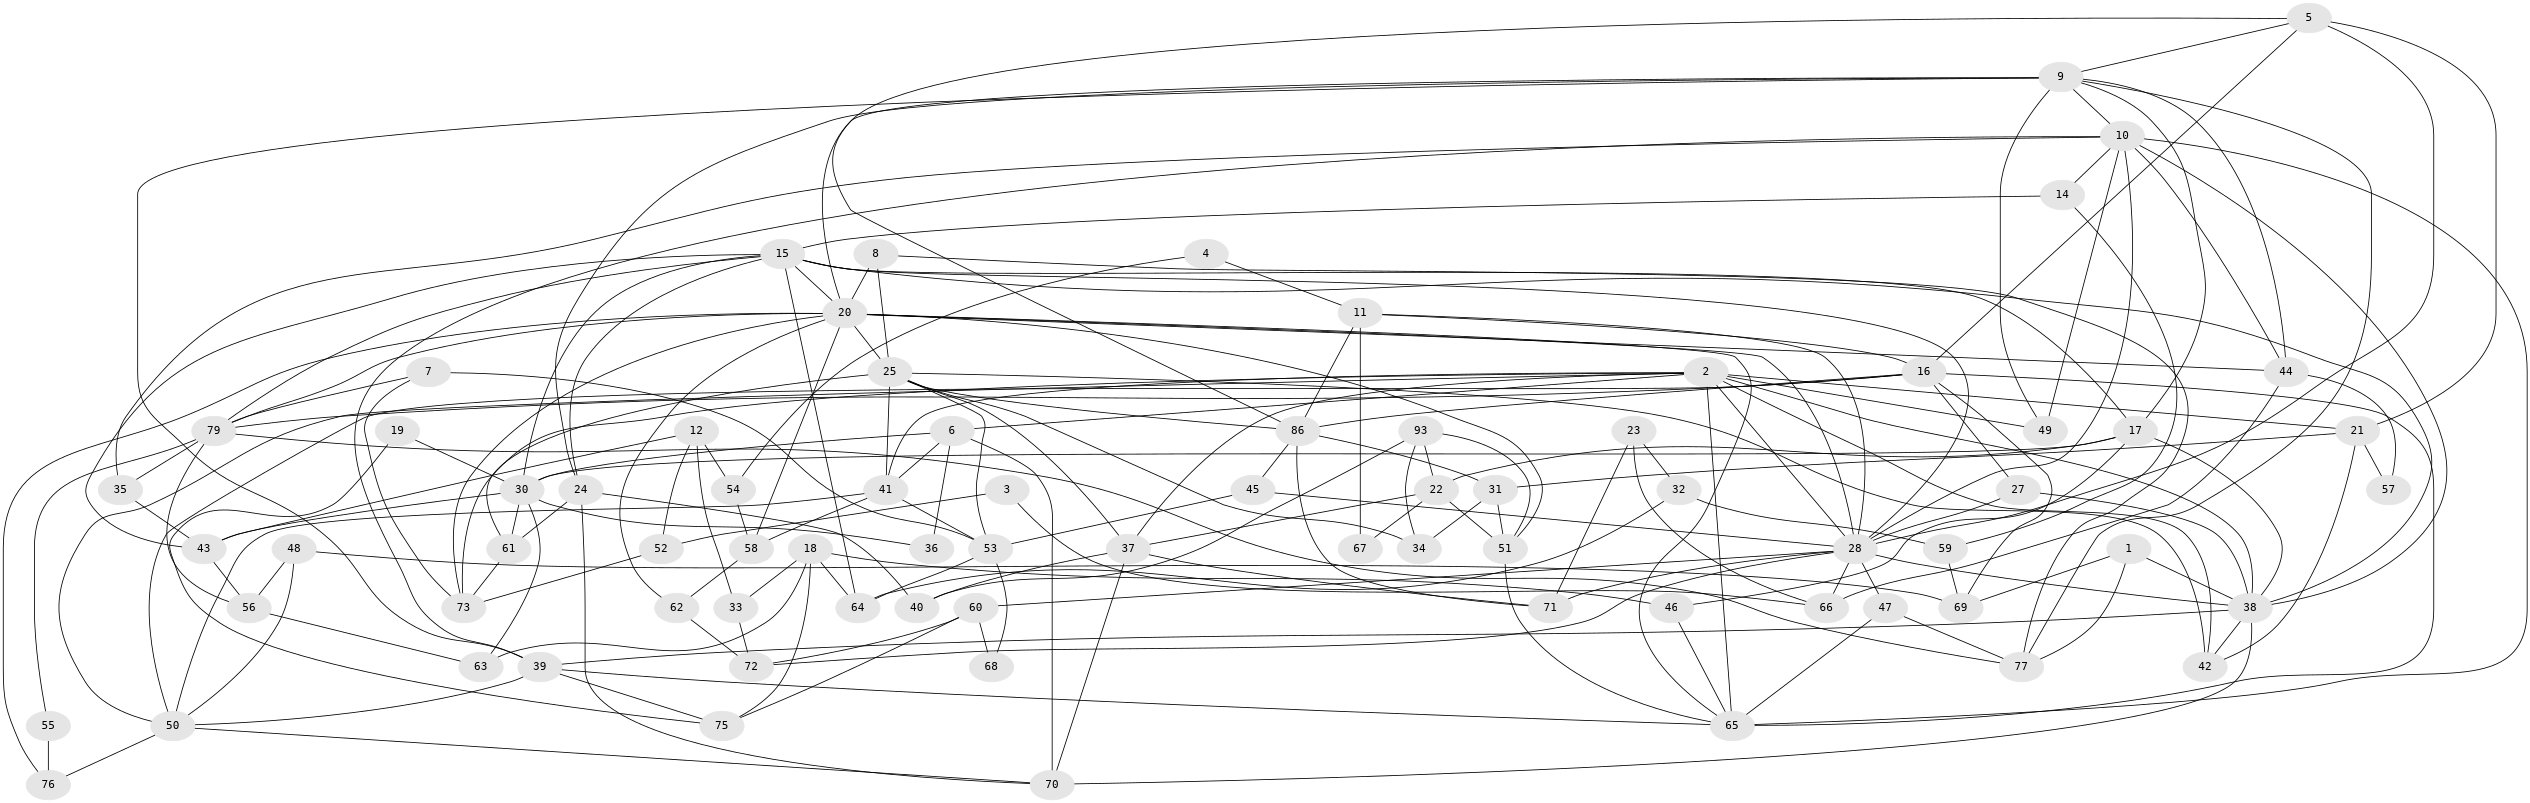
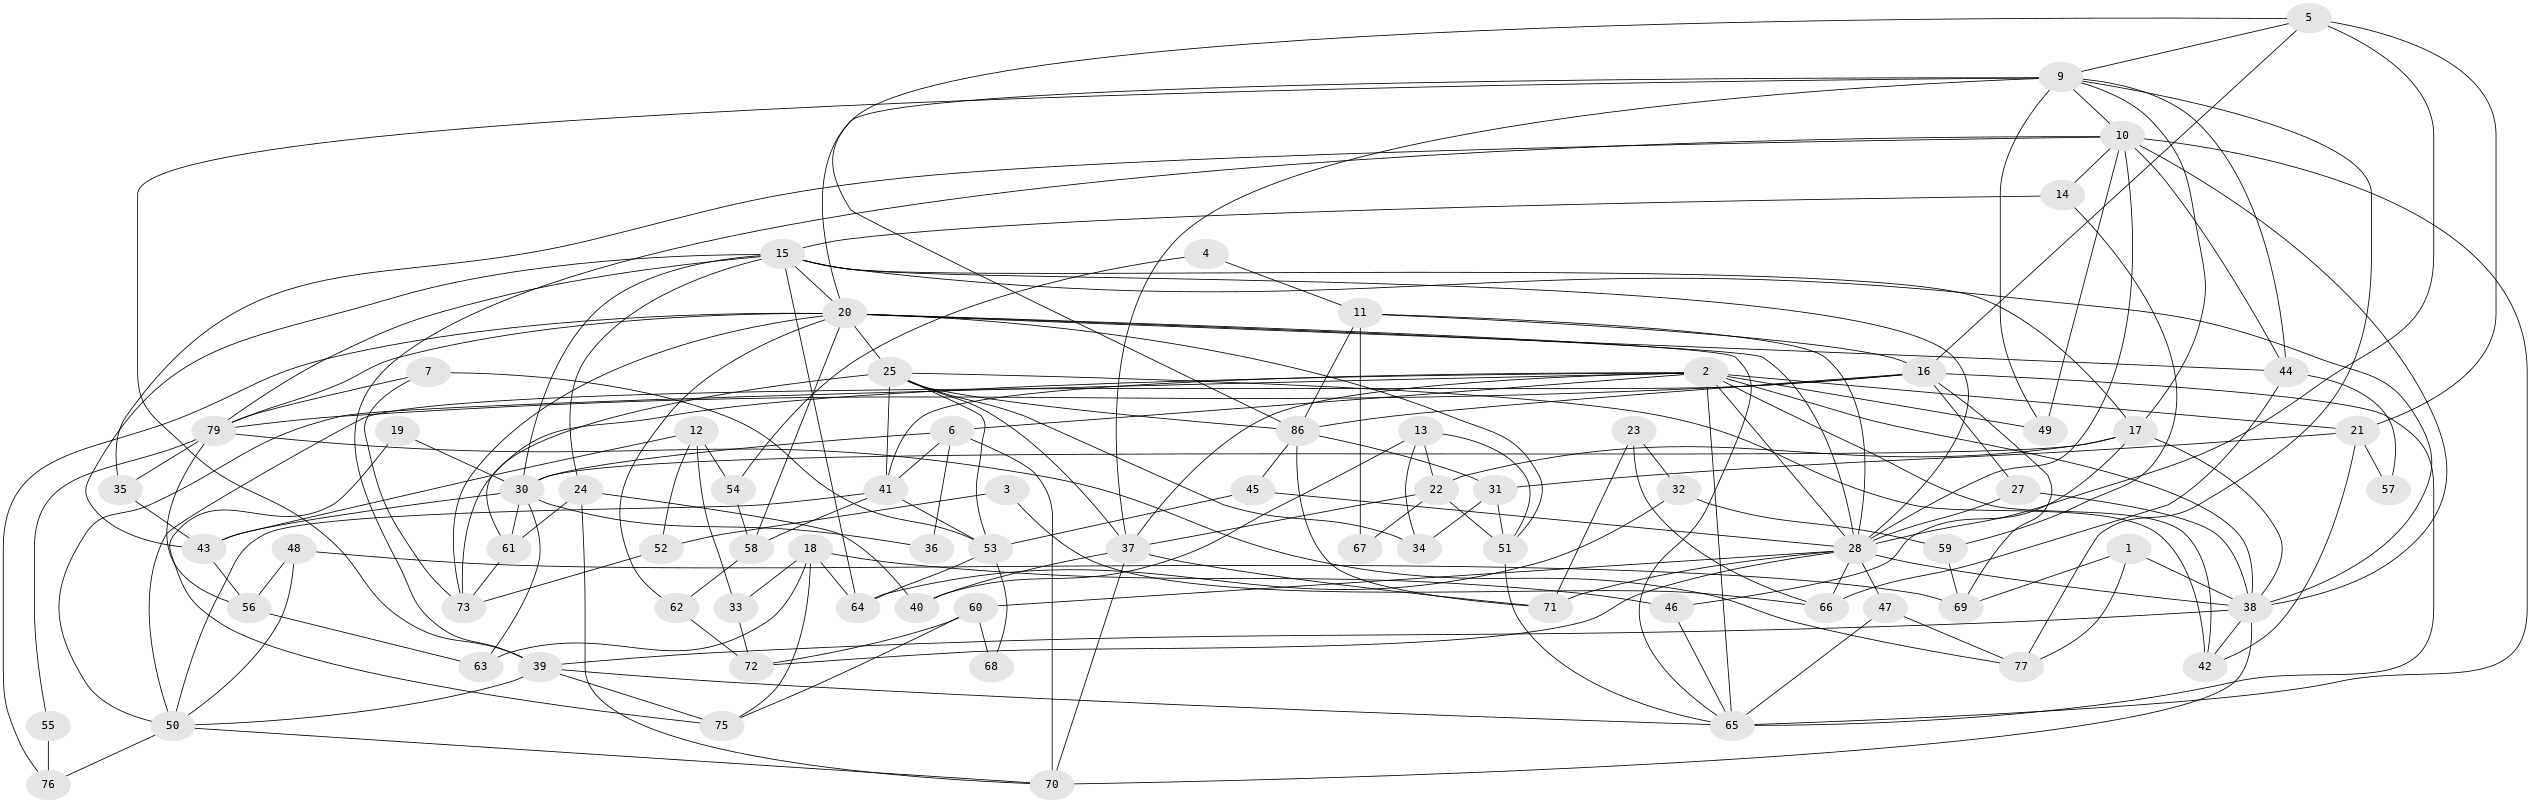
edge "9" -- "24": now "9" -- "37"
node "8": removed
node "93": label "93" -> "13"
